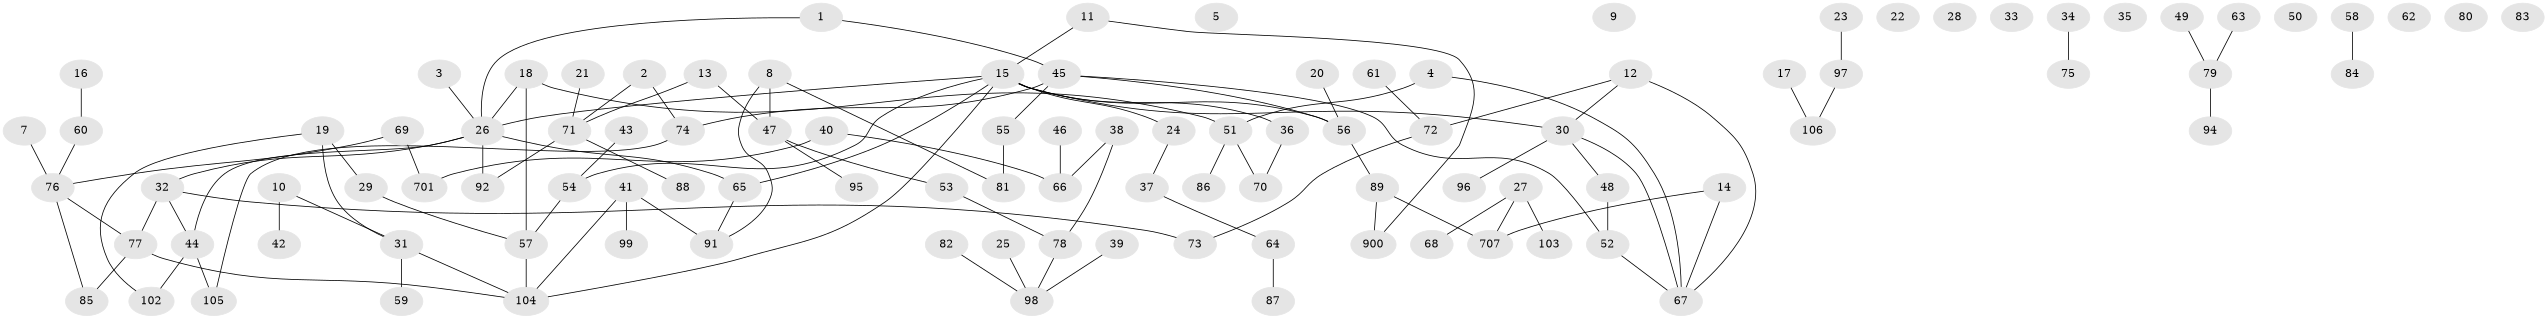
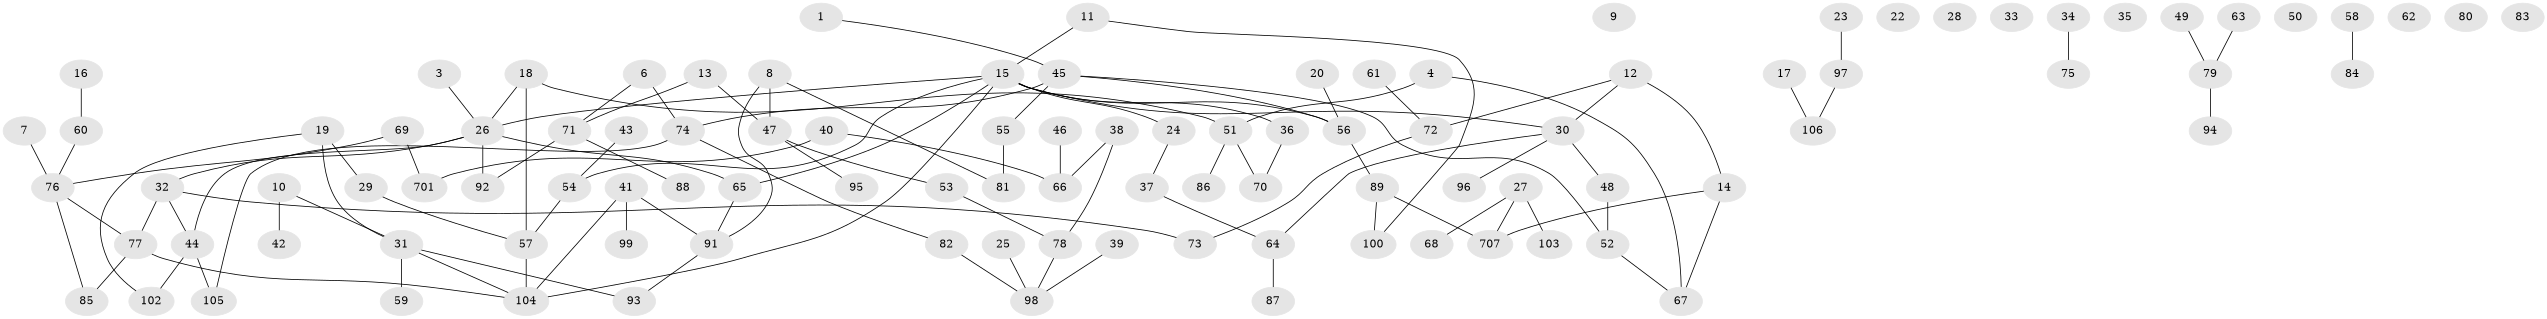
node "5": removed
edge "1" -- "26": removed
node "21": removed
node "2": label "2" -> "6"
edge "12" -- "67": now "12" -- "14"
edge "74" -- "82": added
edge "30" -- "67": now "30" -- "64"
node "900": label "900" -> "100"
node "93": added
